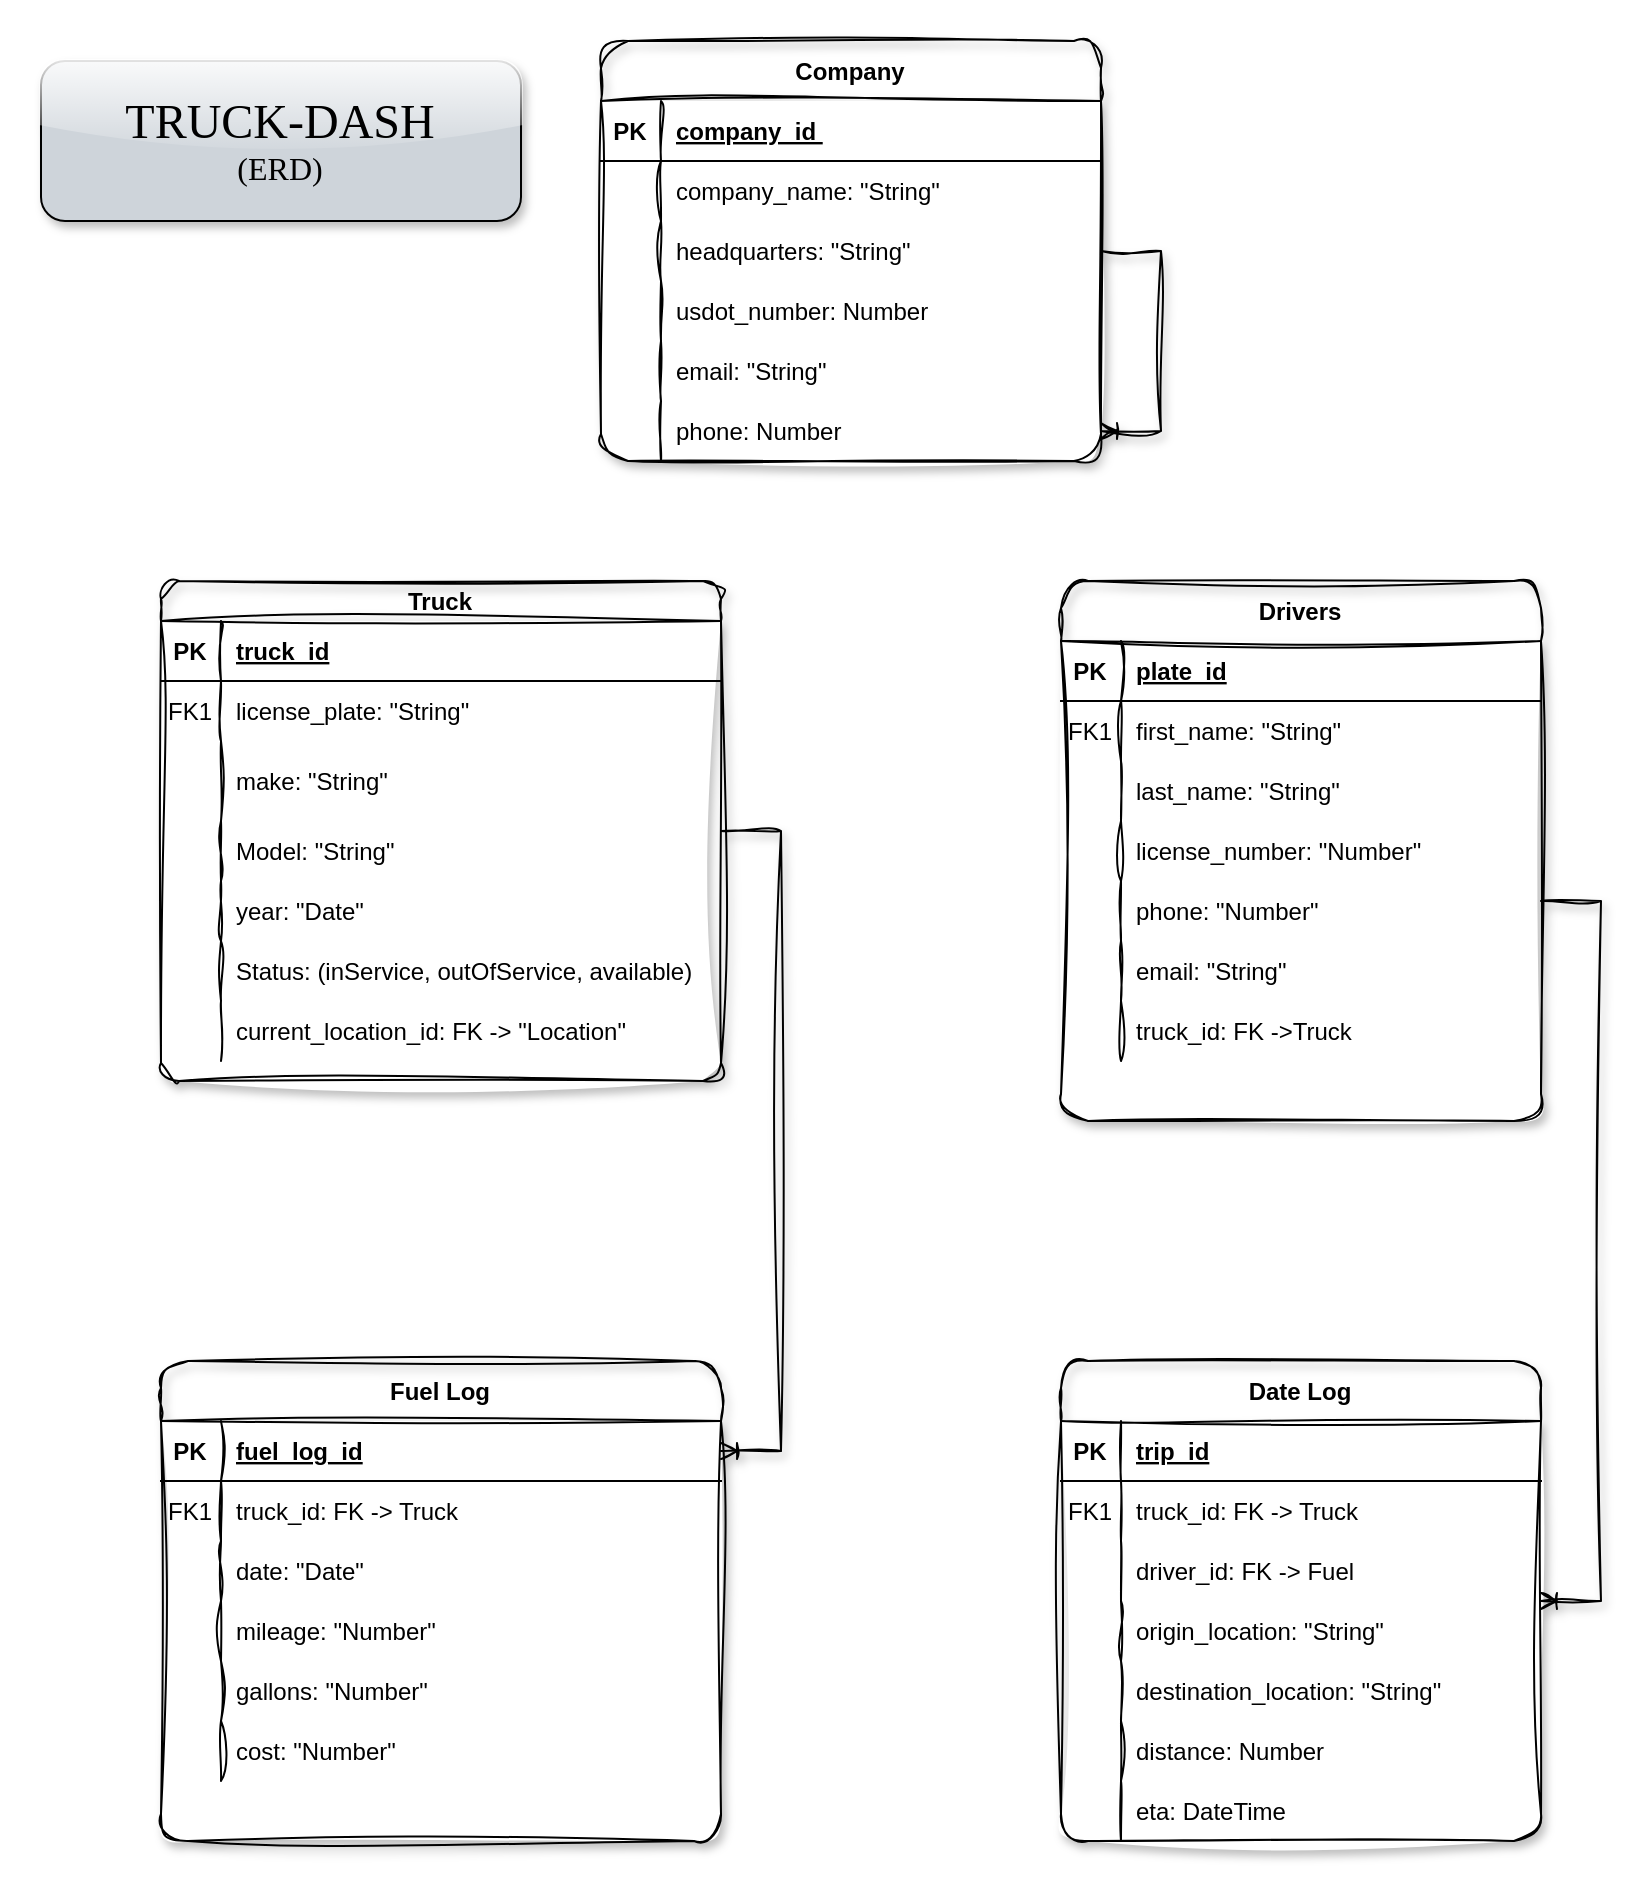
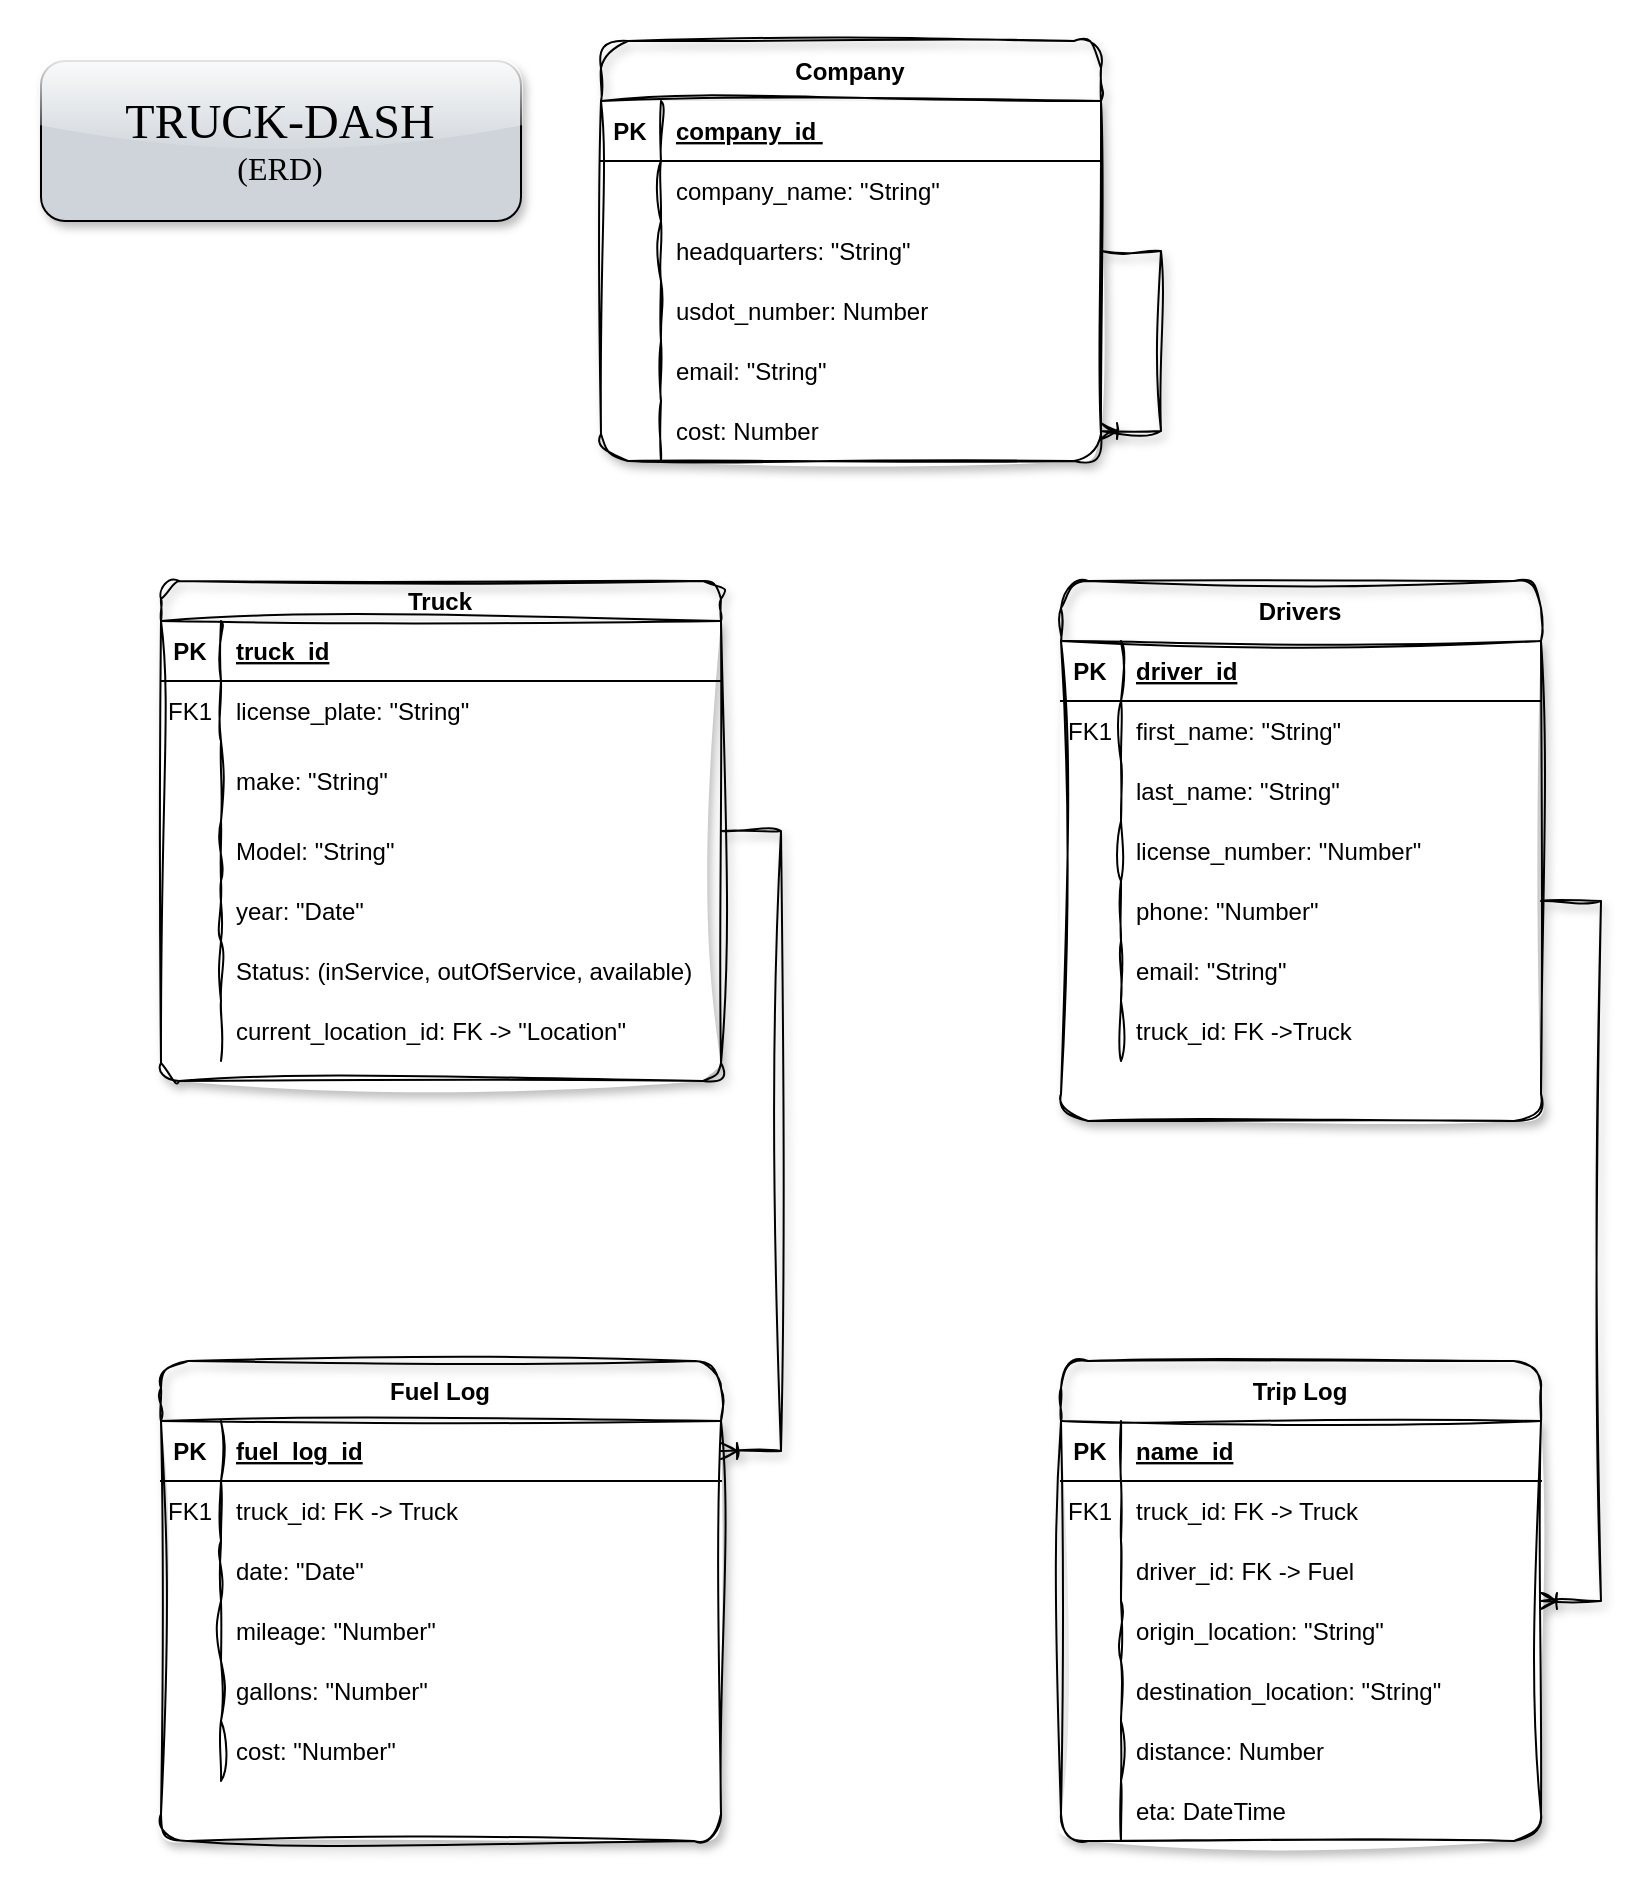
node "phone: Number": label "phone: Number" -> "cost: Number"
node "plate_id": label "plate_id" -> "driver_id"
node "Date Log": label "Date Log" -> "Trip Log"
node "trip_id": label "trip_id" -> "name_id"
